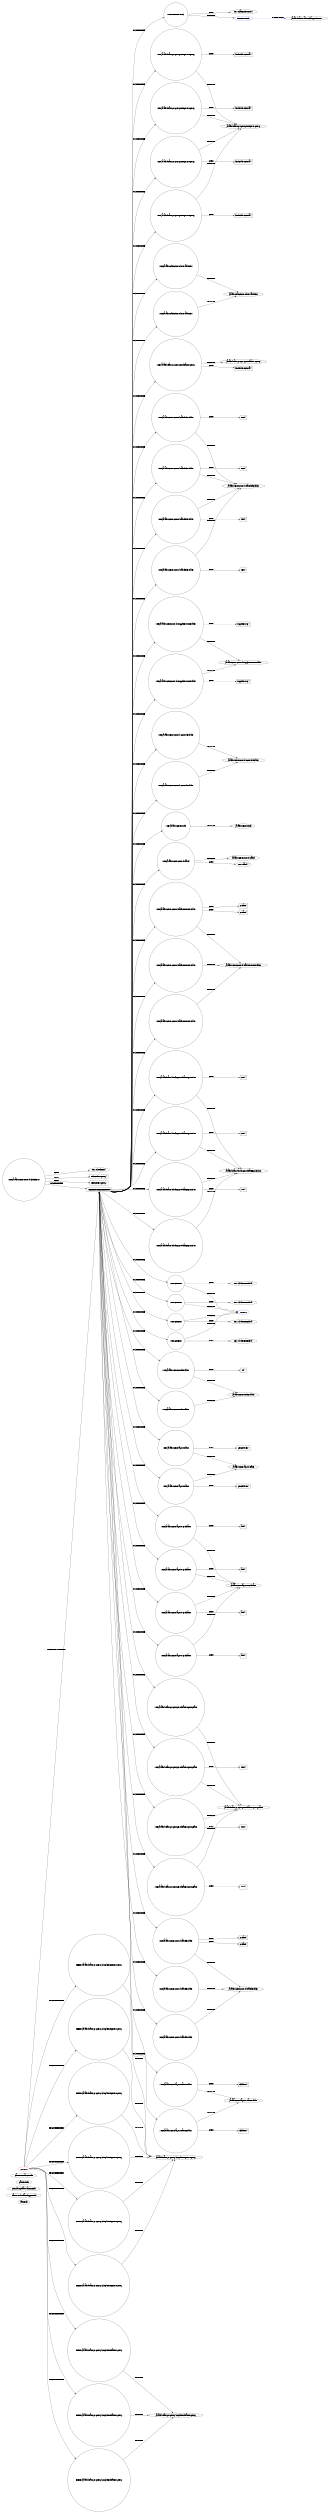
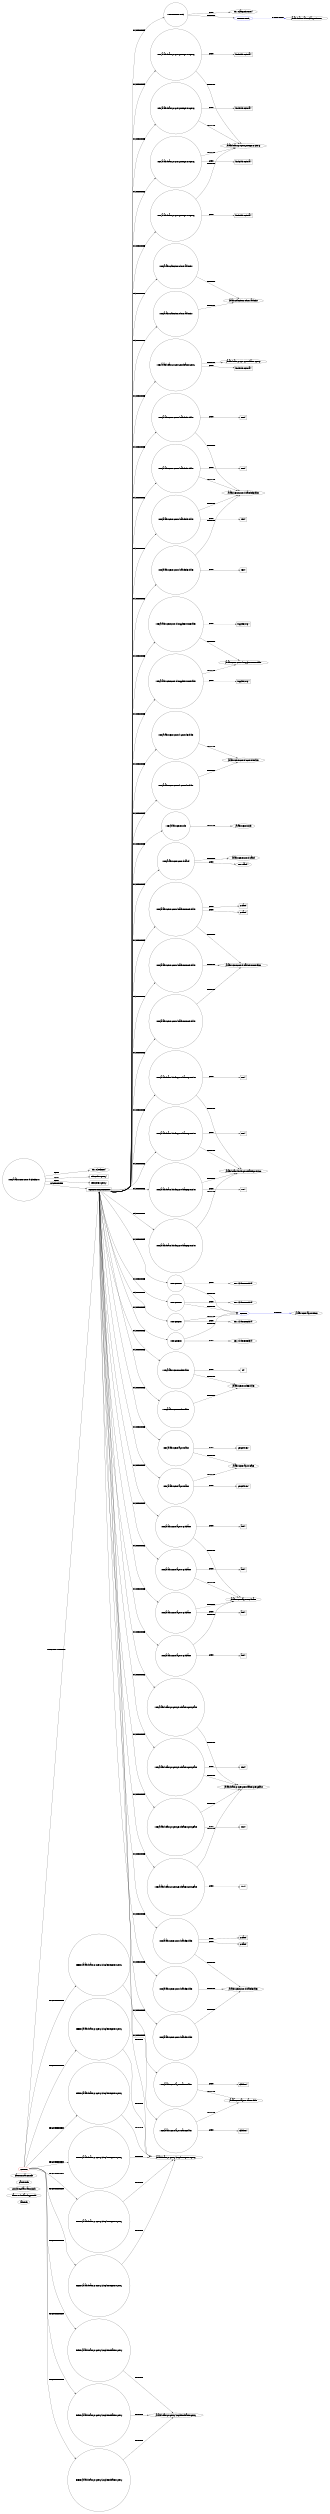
node "javafx.scene.layout.HBox": added
